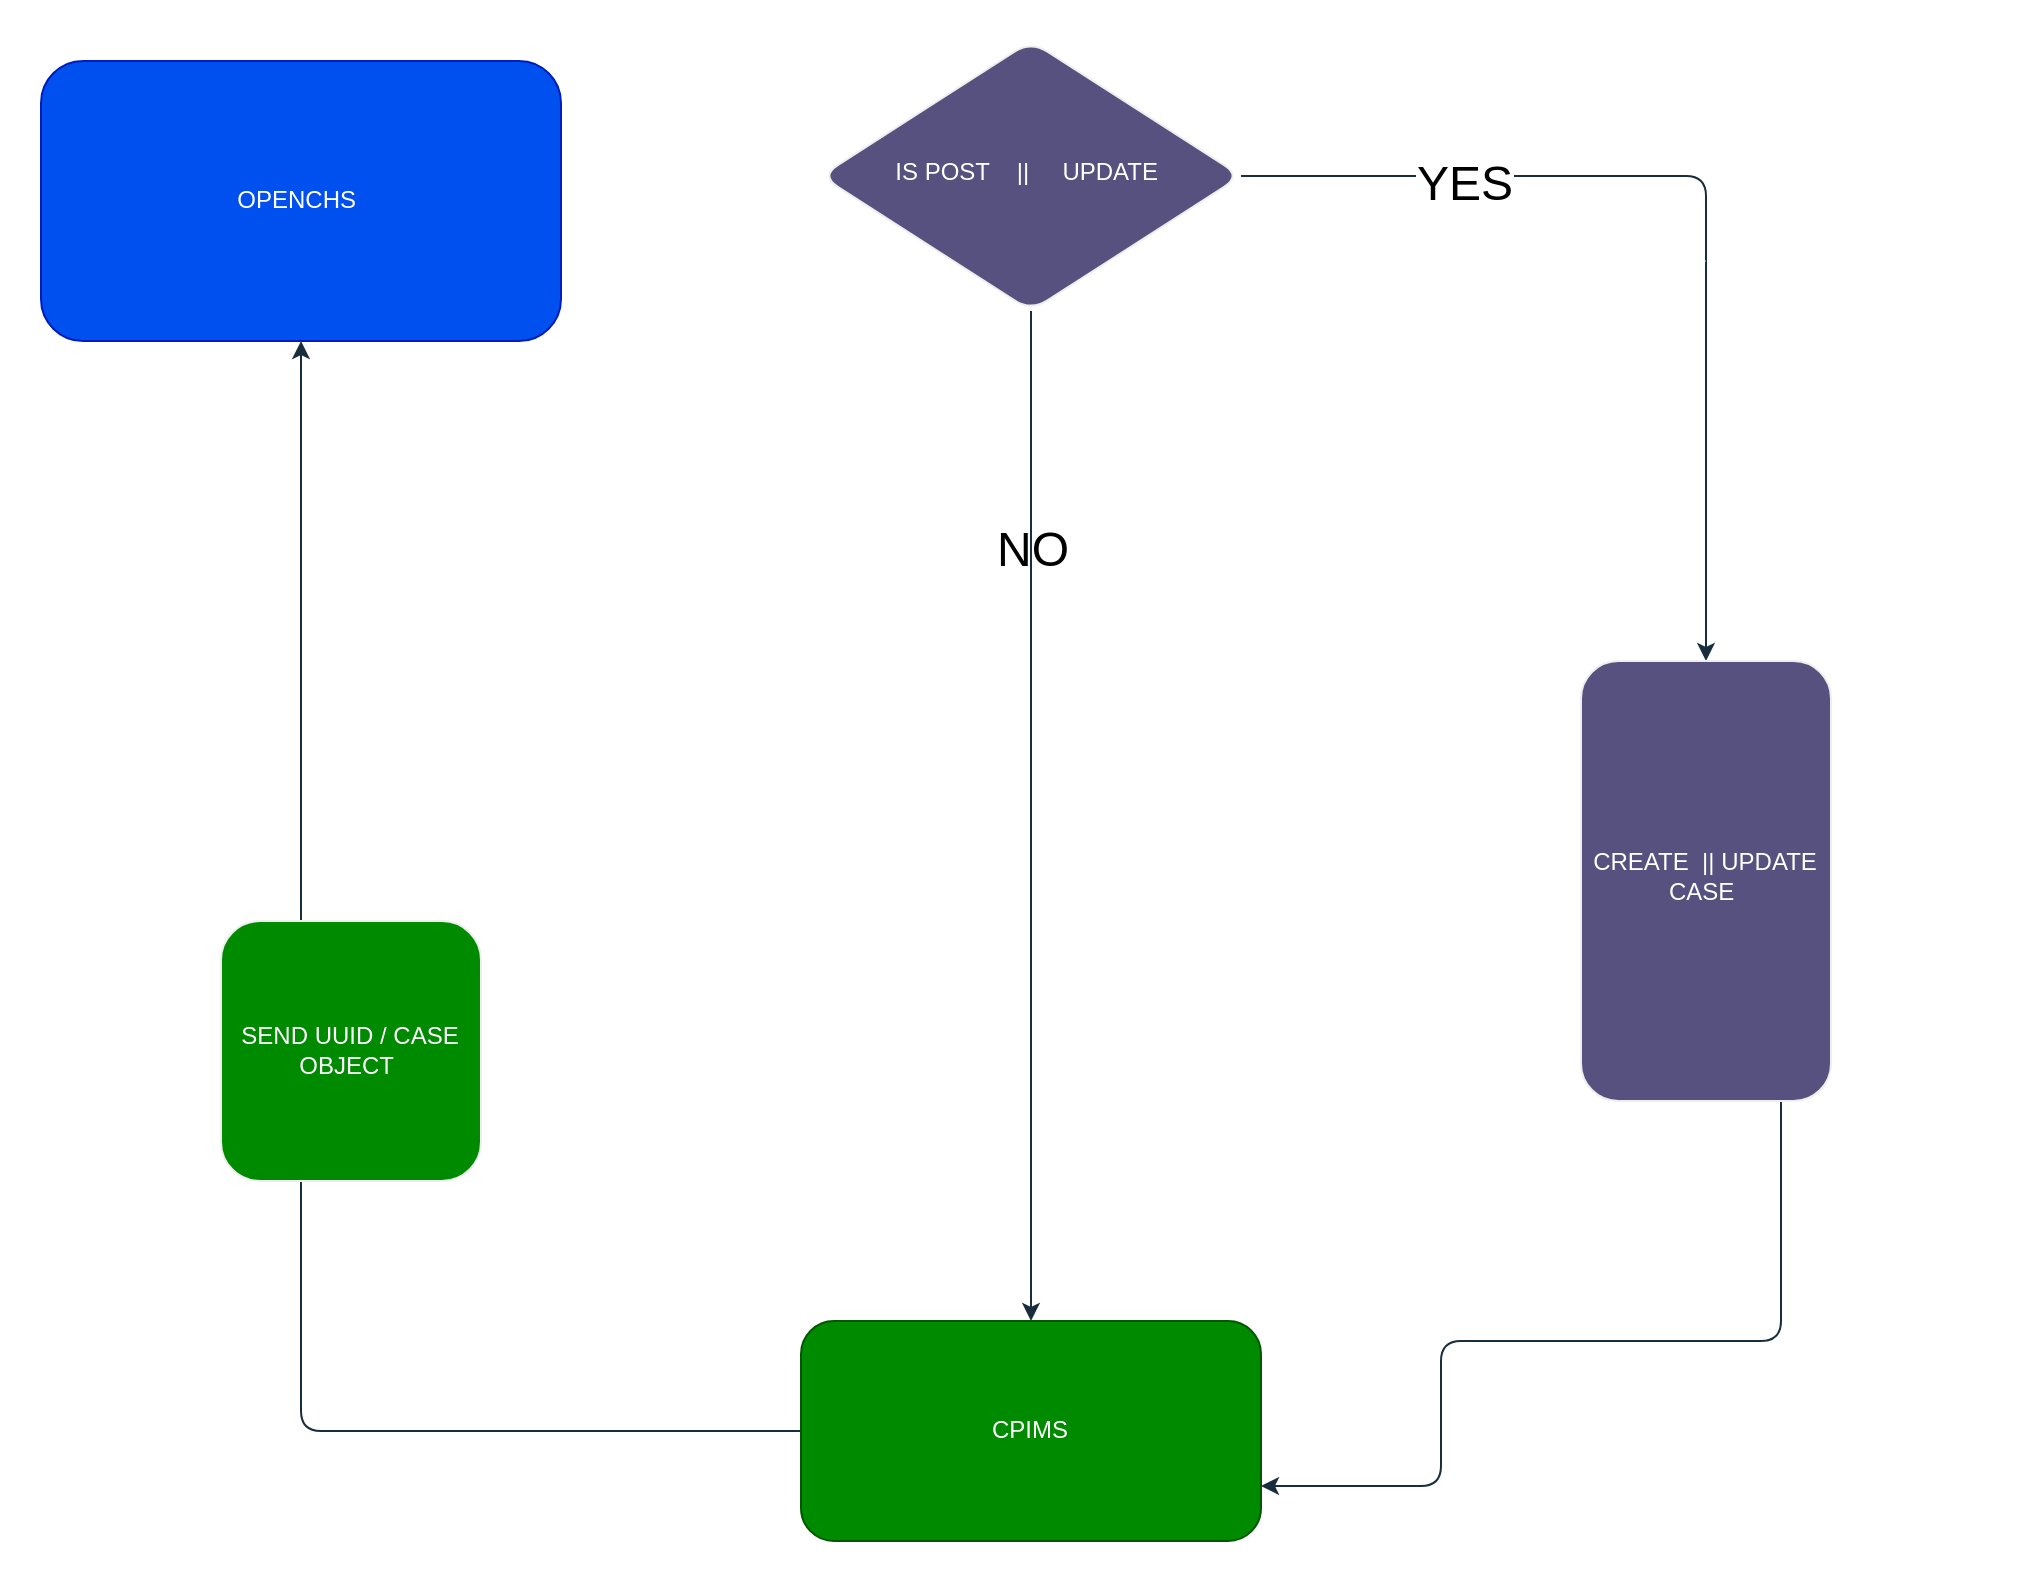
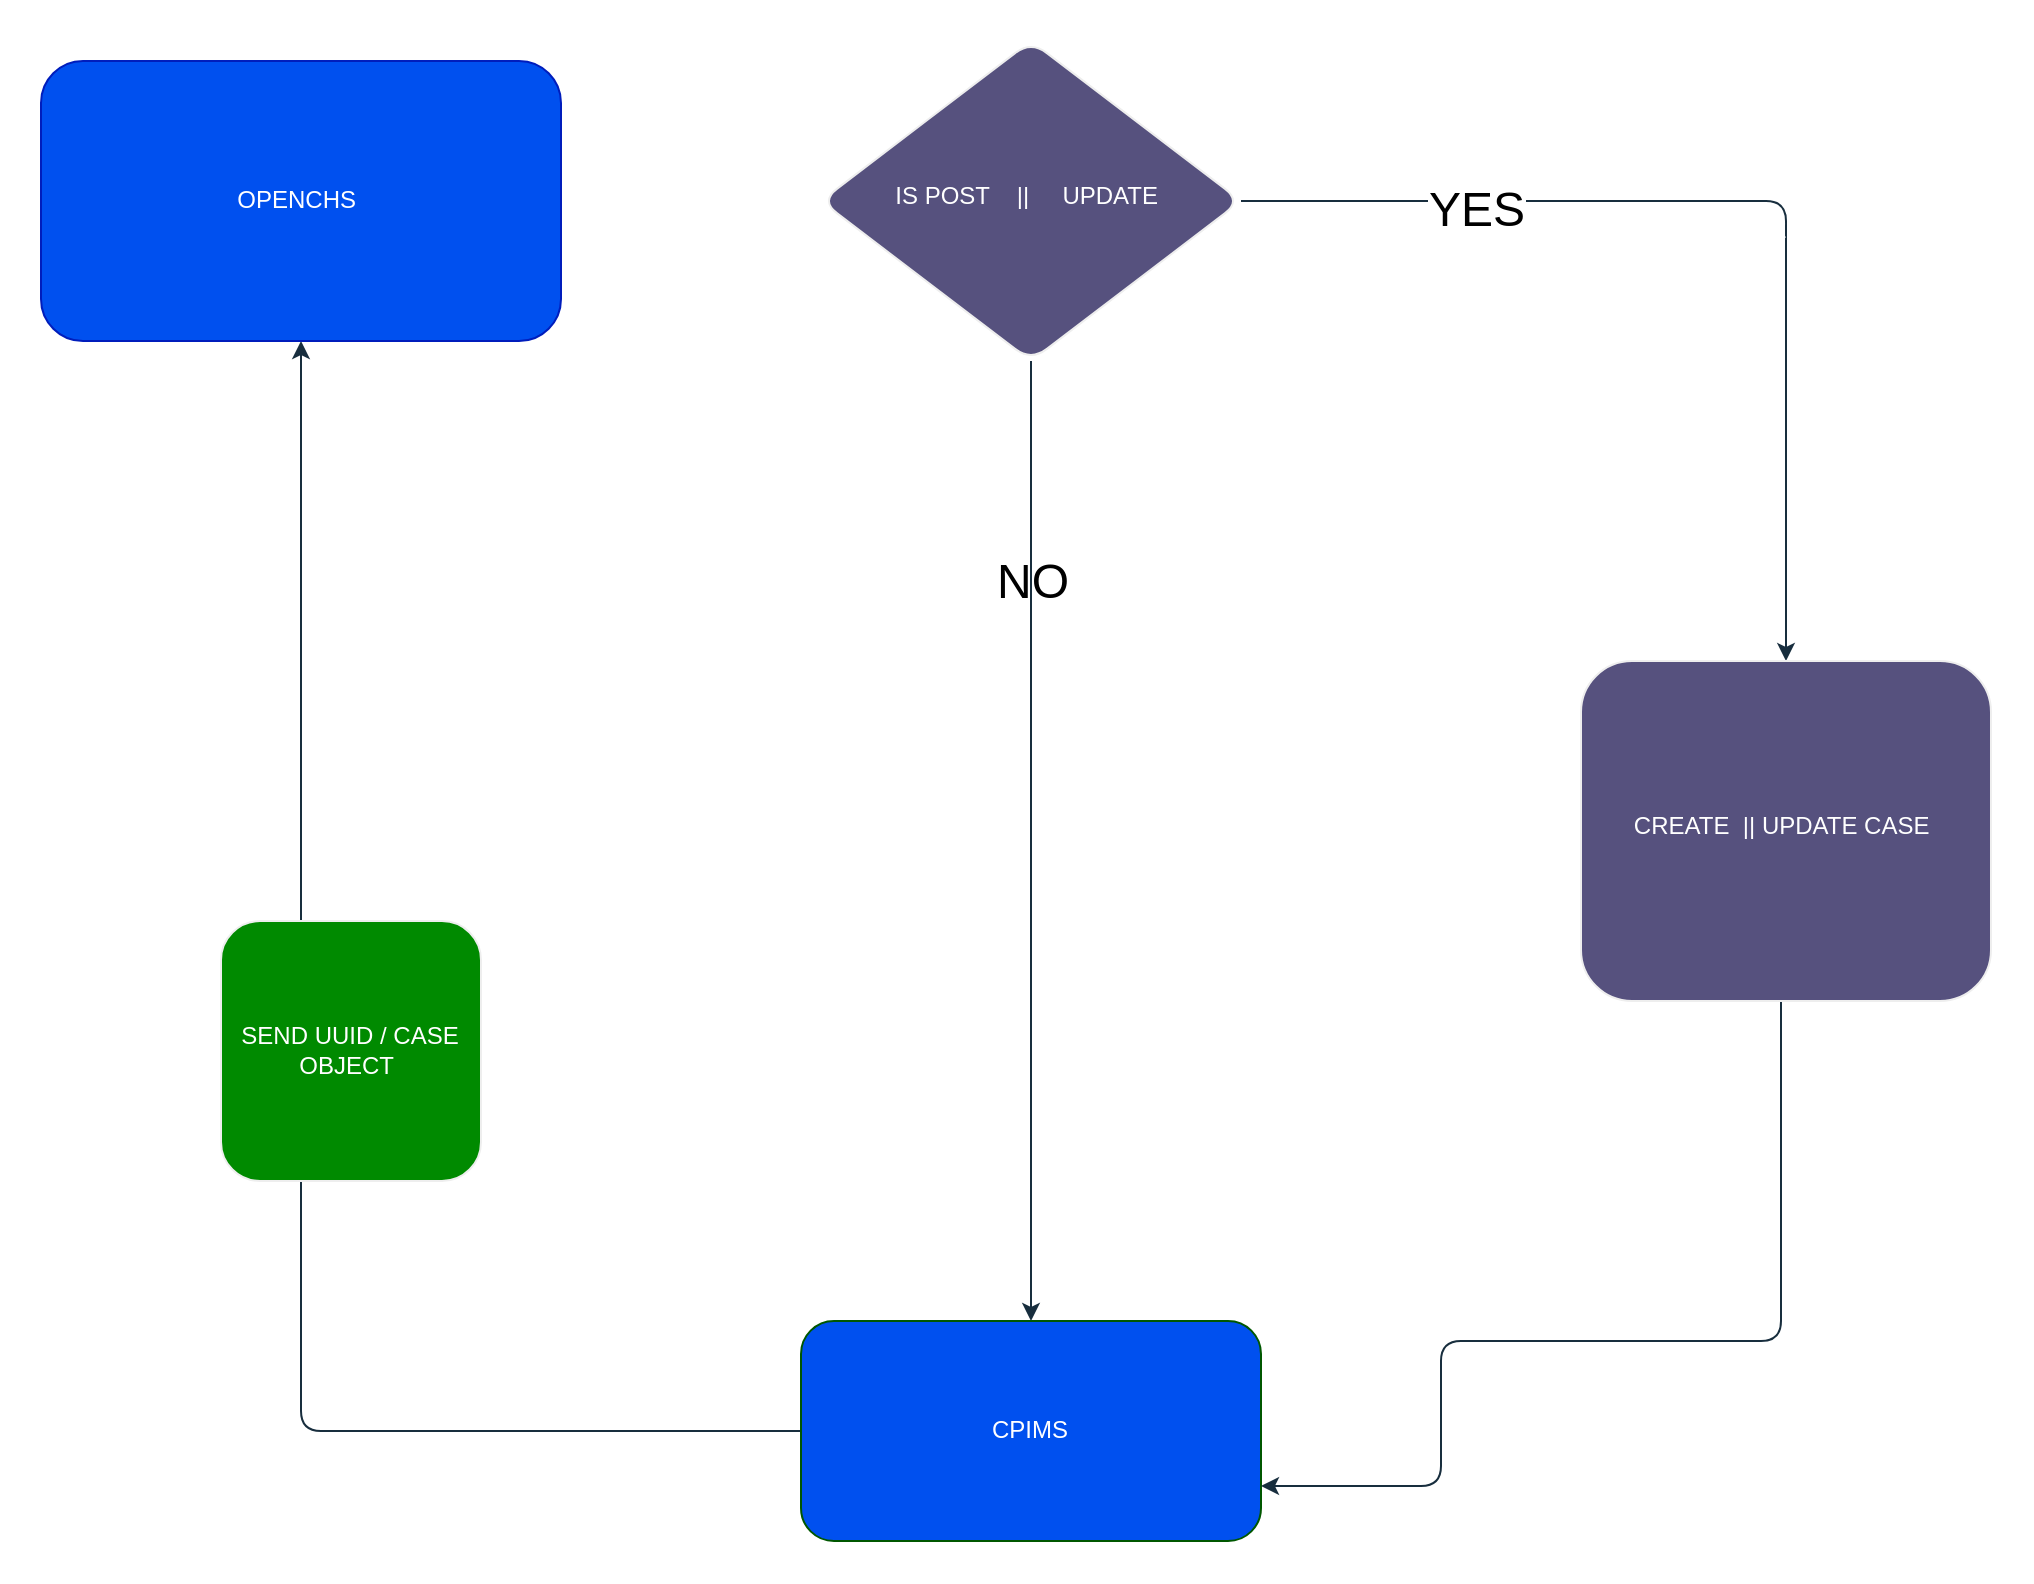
node "IS POST || UPDATE": size 420x270 -> 420x320
node "CREATE || UPDATE CASE": size 250x440 -> 410x340
node "CPIMS": fillcolor #008a00 -> #0050ef
